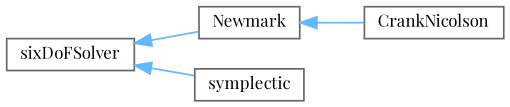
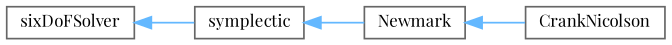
edge "Newmark" -> "sixDoFSolver": now "Newmark" -> "symplectic"
